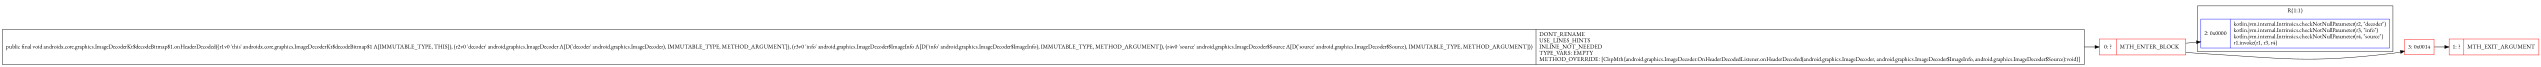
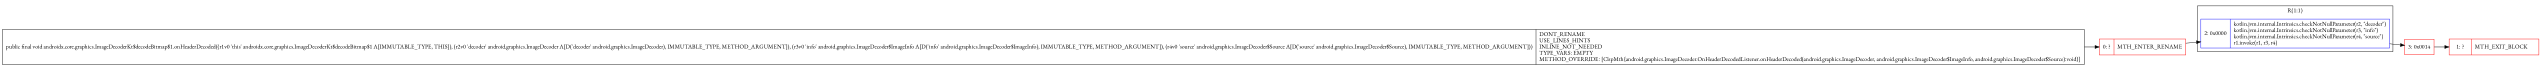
node "0: ?": text "MTH_ENTER_BLOCK" -> "MTH_ENTER_RENAME"
node "1: ?": text "MTH_EXIT_ARGUMENT" -> "MTH_EXIT_BLOCK"
edge "0: ?" -> "3: 0x0014": now "2: 0x0000" -> "3: 0x0014"
